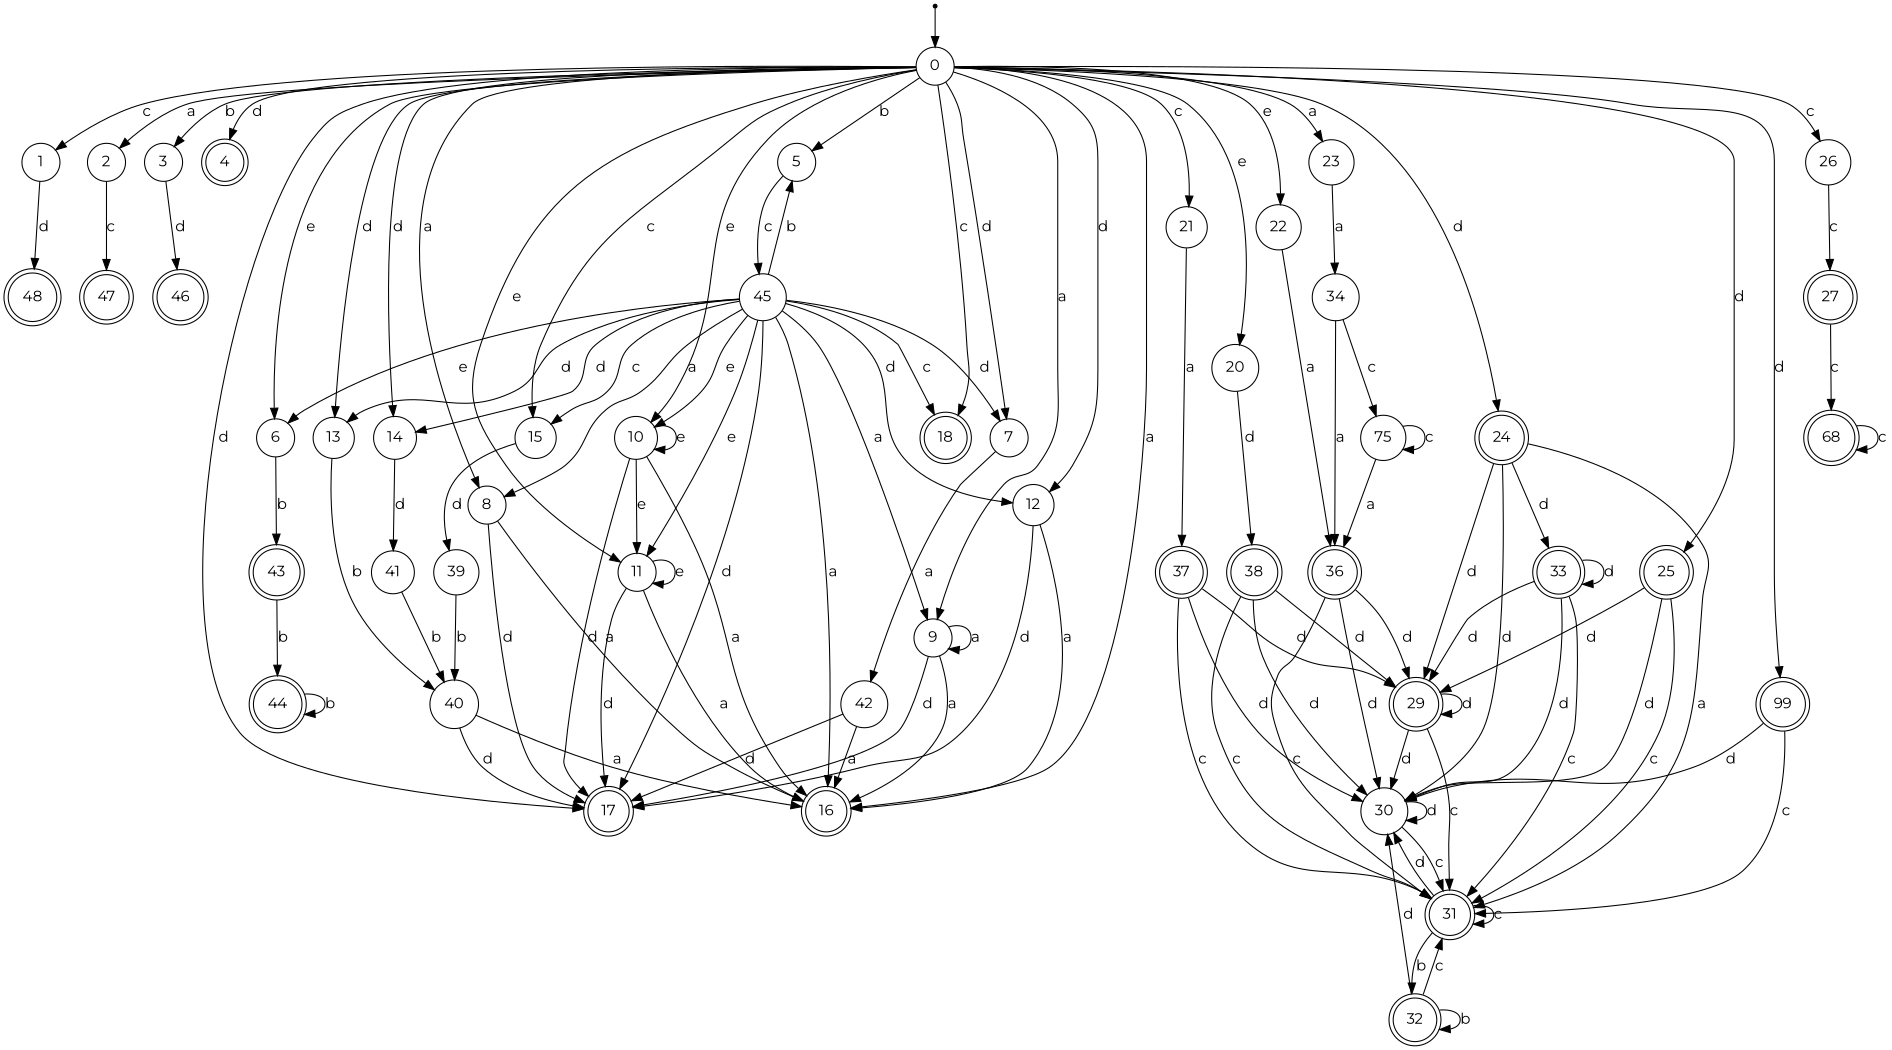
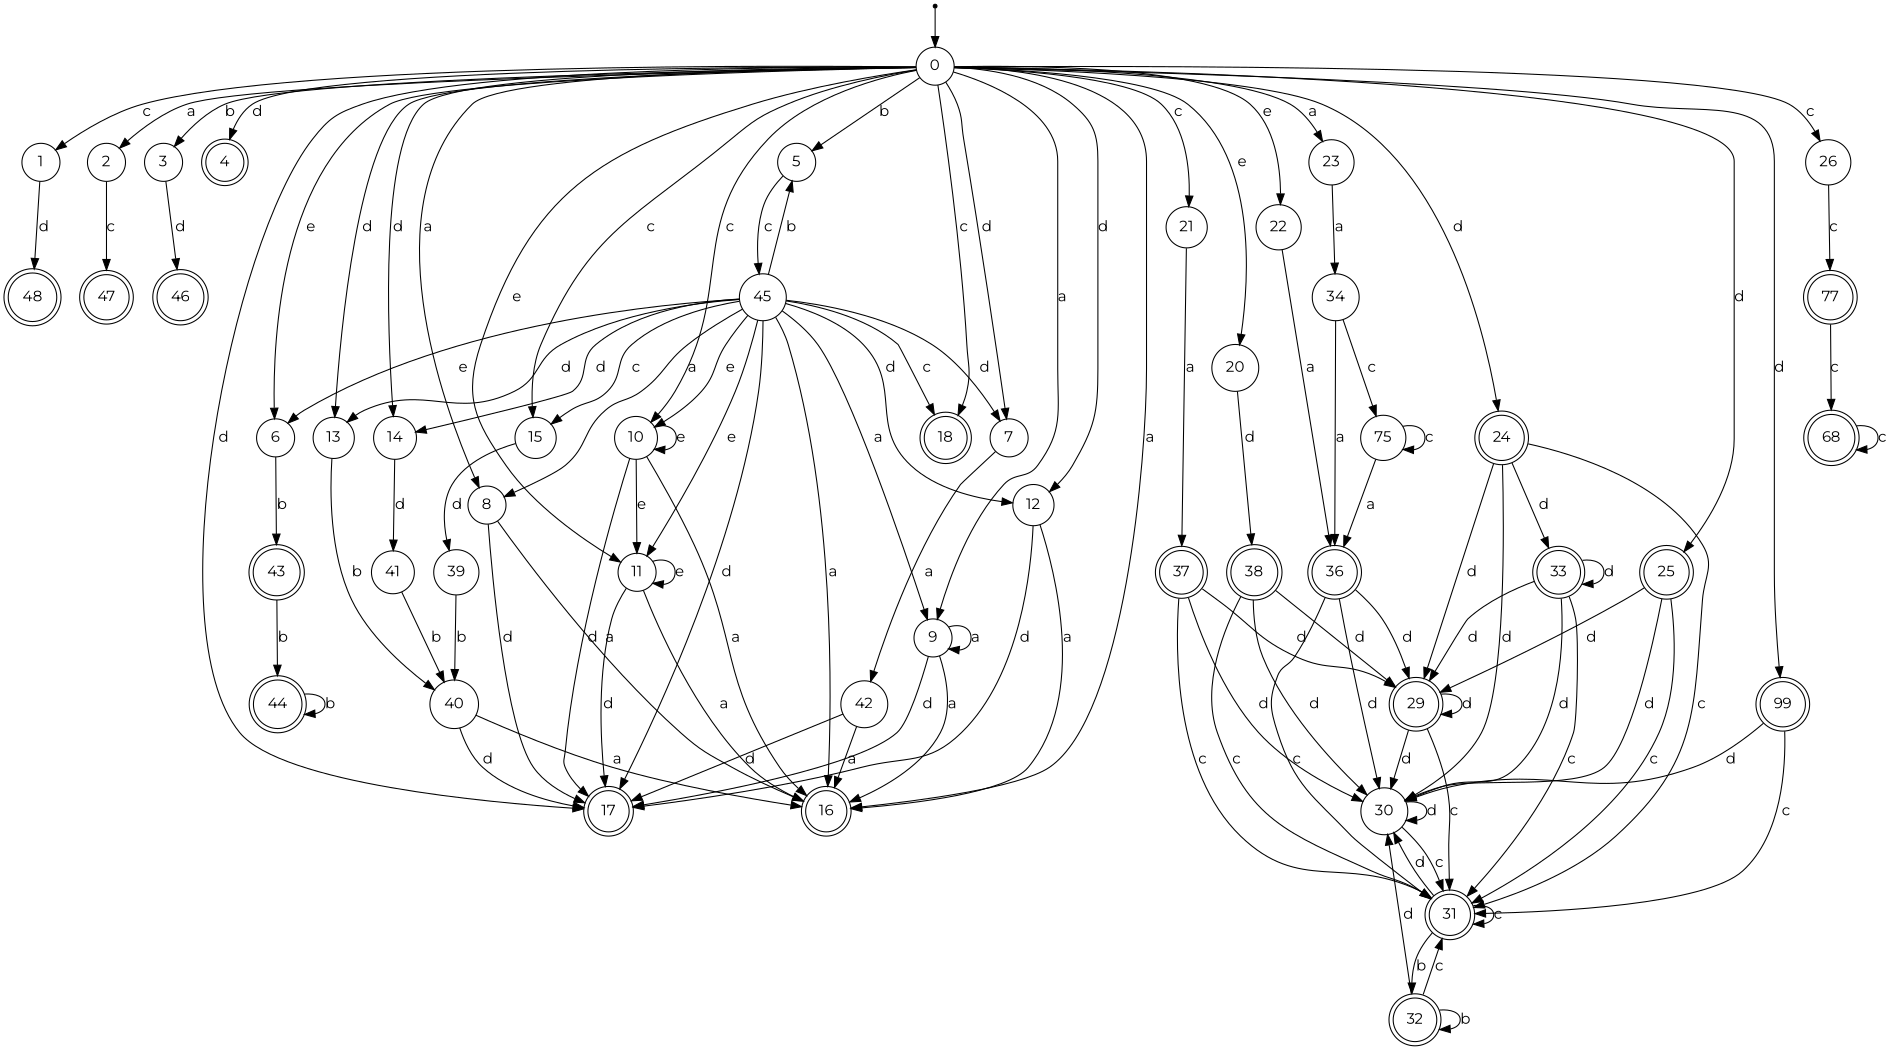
edge "0" -> "10": label "e" -> "c"
node "27": label "27" -> "77"
edge "24" -> "31": label "a" -> "c"
